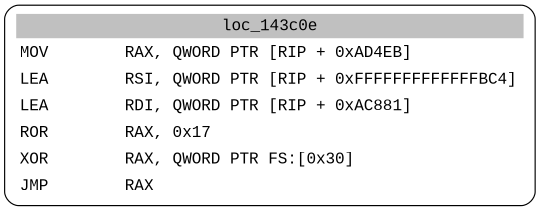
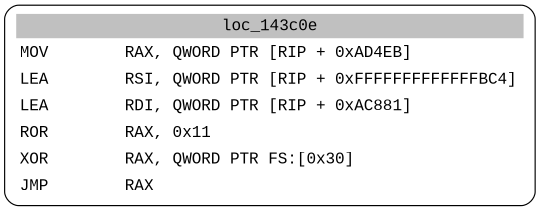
node "loc_143c0e": text "ROR        RAX, 0x17" -> "ROR        RAX, 0x11"
